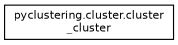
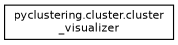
node "pyclustering.cluster.cluster _cluster": label "pyclustering.cluster.cluster _cluster" -> "pyclustering.cluster.cluster _visualizer"
